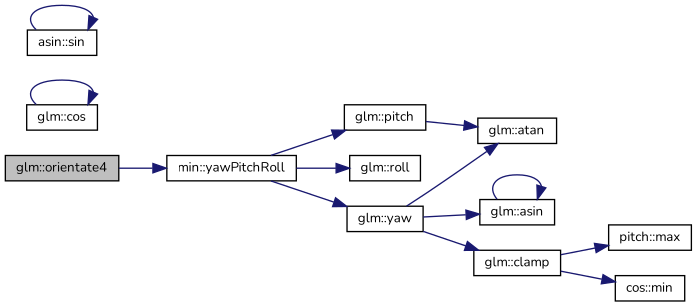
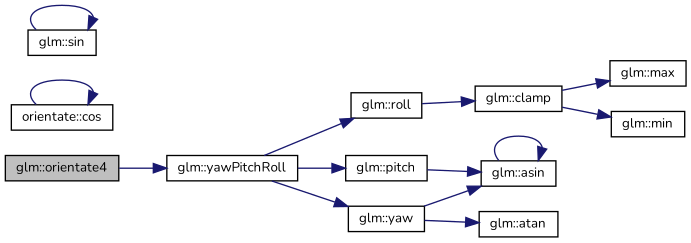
node "asin::sin": label "asin::sin" -> "glm::sin"
node "glm::cos": label "glm::cos" -> "orientate::cos"
edge "glm::pitch" -> "glm::atan": now "glm::pitch" -> "glm::asin"
node "min::yawPitchRoll": label "min::yawPitchRoll" -> "glm::yawPitchRoll"
node "pitch::max": label "pitch::max" -> "glm::max"
edge "glm::yaw" -> "glm::clamp": now "glm::roll" -> "glm::clamp"
node "cos::min": label "cos::min" -> "glm::min"
